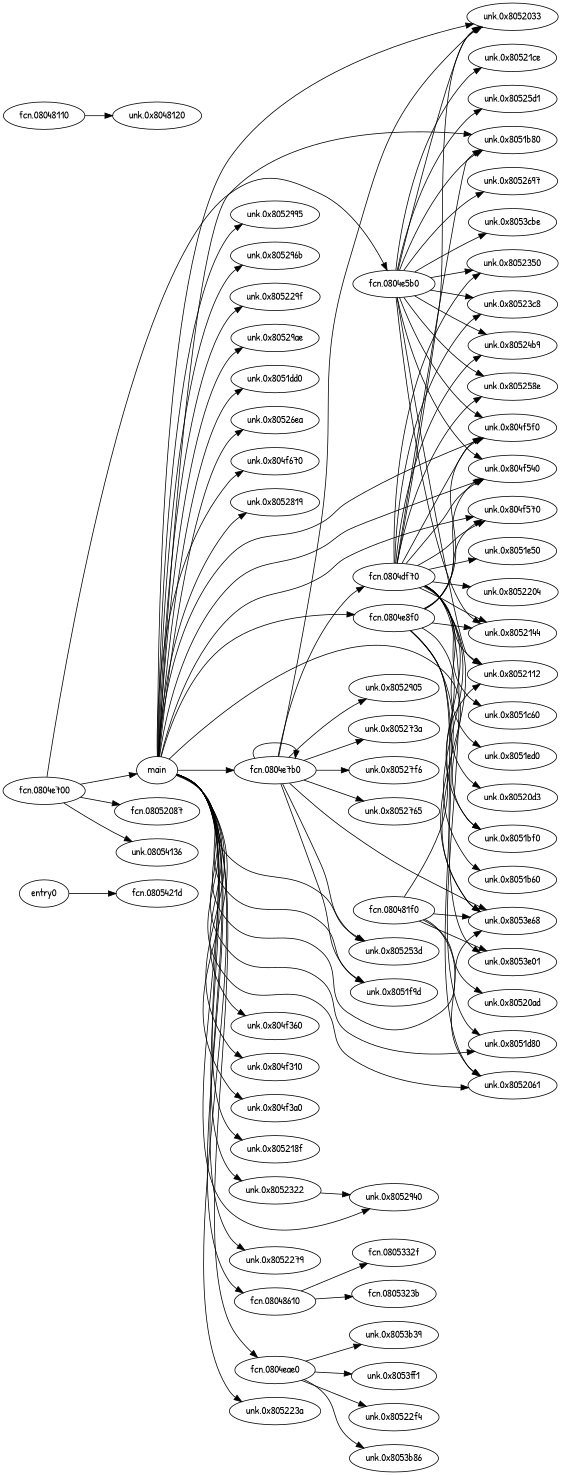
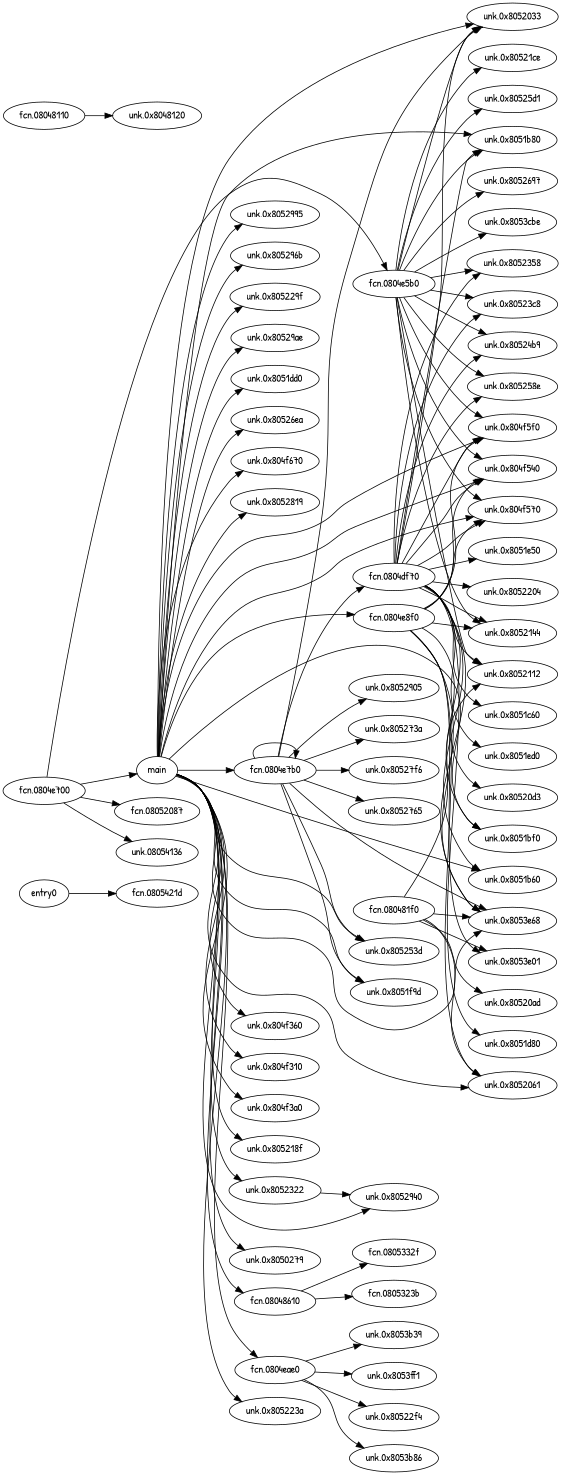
node "unk.0x8052350": label "unk.0x8052350" -> "unk.0x8052358"
edge "fcn.0804e5b0" -> "unk.0x804f570": added
edge "main" -> "unk.0x8051d80": now "main" -> "unk.0x8051b60"
node "unk.0x8052279": label "unk.0x8052279" -> "unk.0x8050279"
